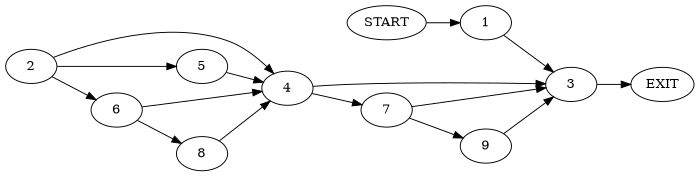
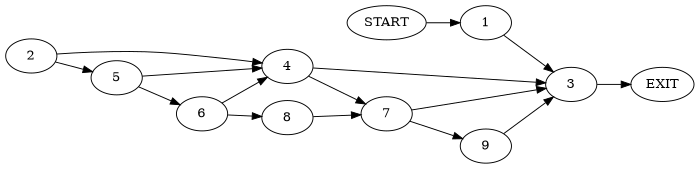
edge "2" -> "6": now "5" -> "6"
edge "8" -> "4": now "8" -> "7"
